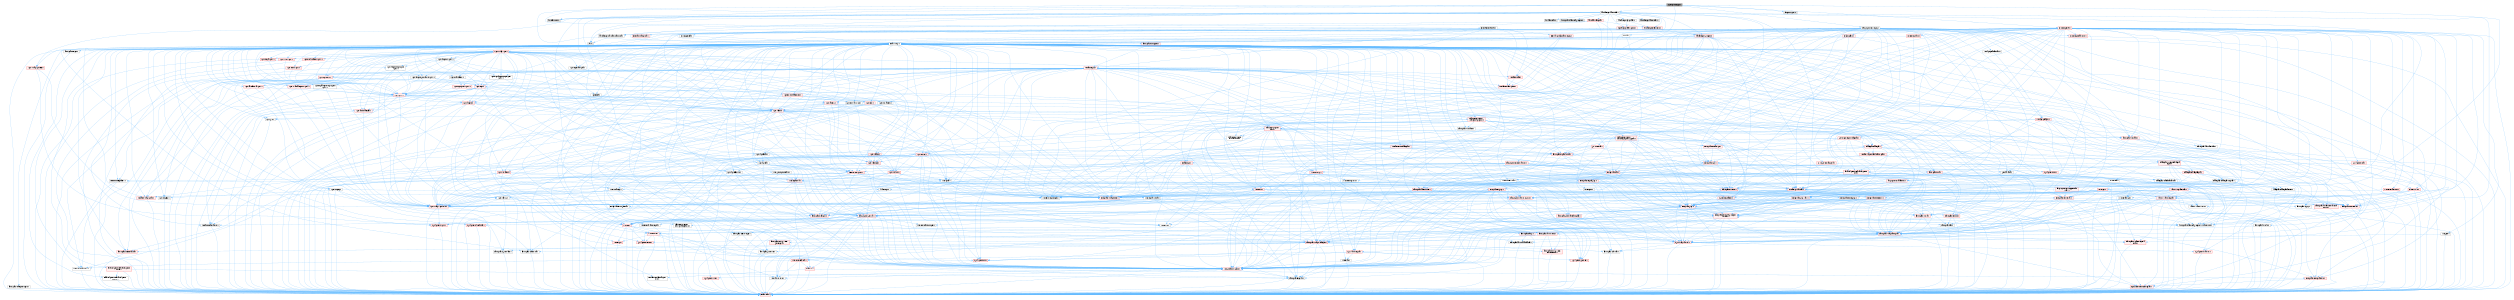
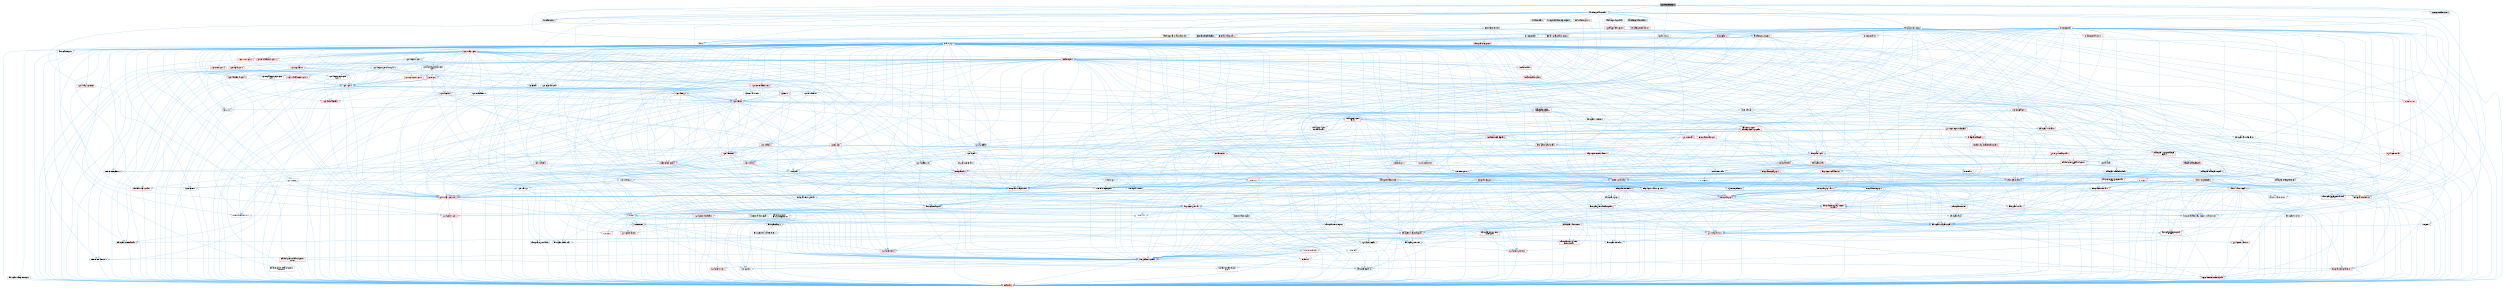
node "RotationMatrix.h": label "RotationMatrix.h" -> "HairStrandsDefinitions.h"
node "RendererInterface.h": label "RendererInterface.h" -> "ClipProjectionMatrix.h"
node "EngineTypes.generated.h": added
node "Future.h": label "Future.h" -> "PackedNormal.h"
node "Misc/PackageSegment.h": removed
edge "Math/RotationTranslation Matrix.h" -> "Math/RotationAboutPointMatrix.h": reversed
edge "Math/OrientedBox.h" -> "Math/TranslationMatrix.h": now "CoreMinimal.h" -> "Math/TranslationMatrix.h"
node "Misc/IEngineCrypto.h": removed
node "Misc/MemoryFwd.h": label "Misc/MemoryFwd.h" -> "Misc/VarArgs.h"
